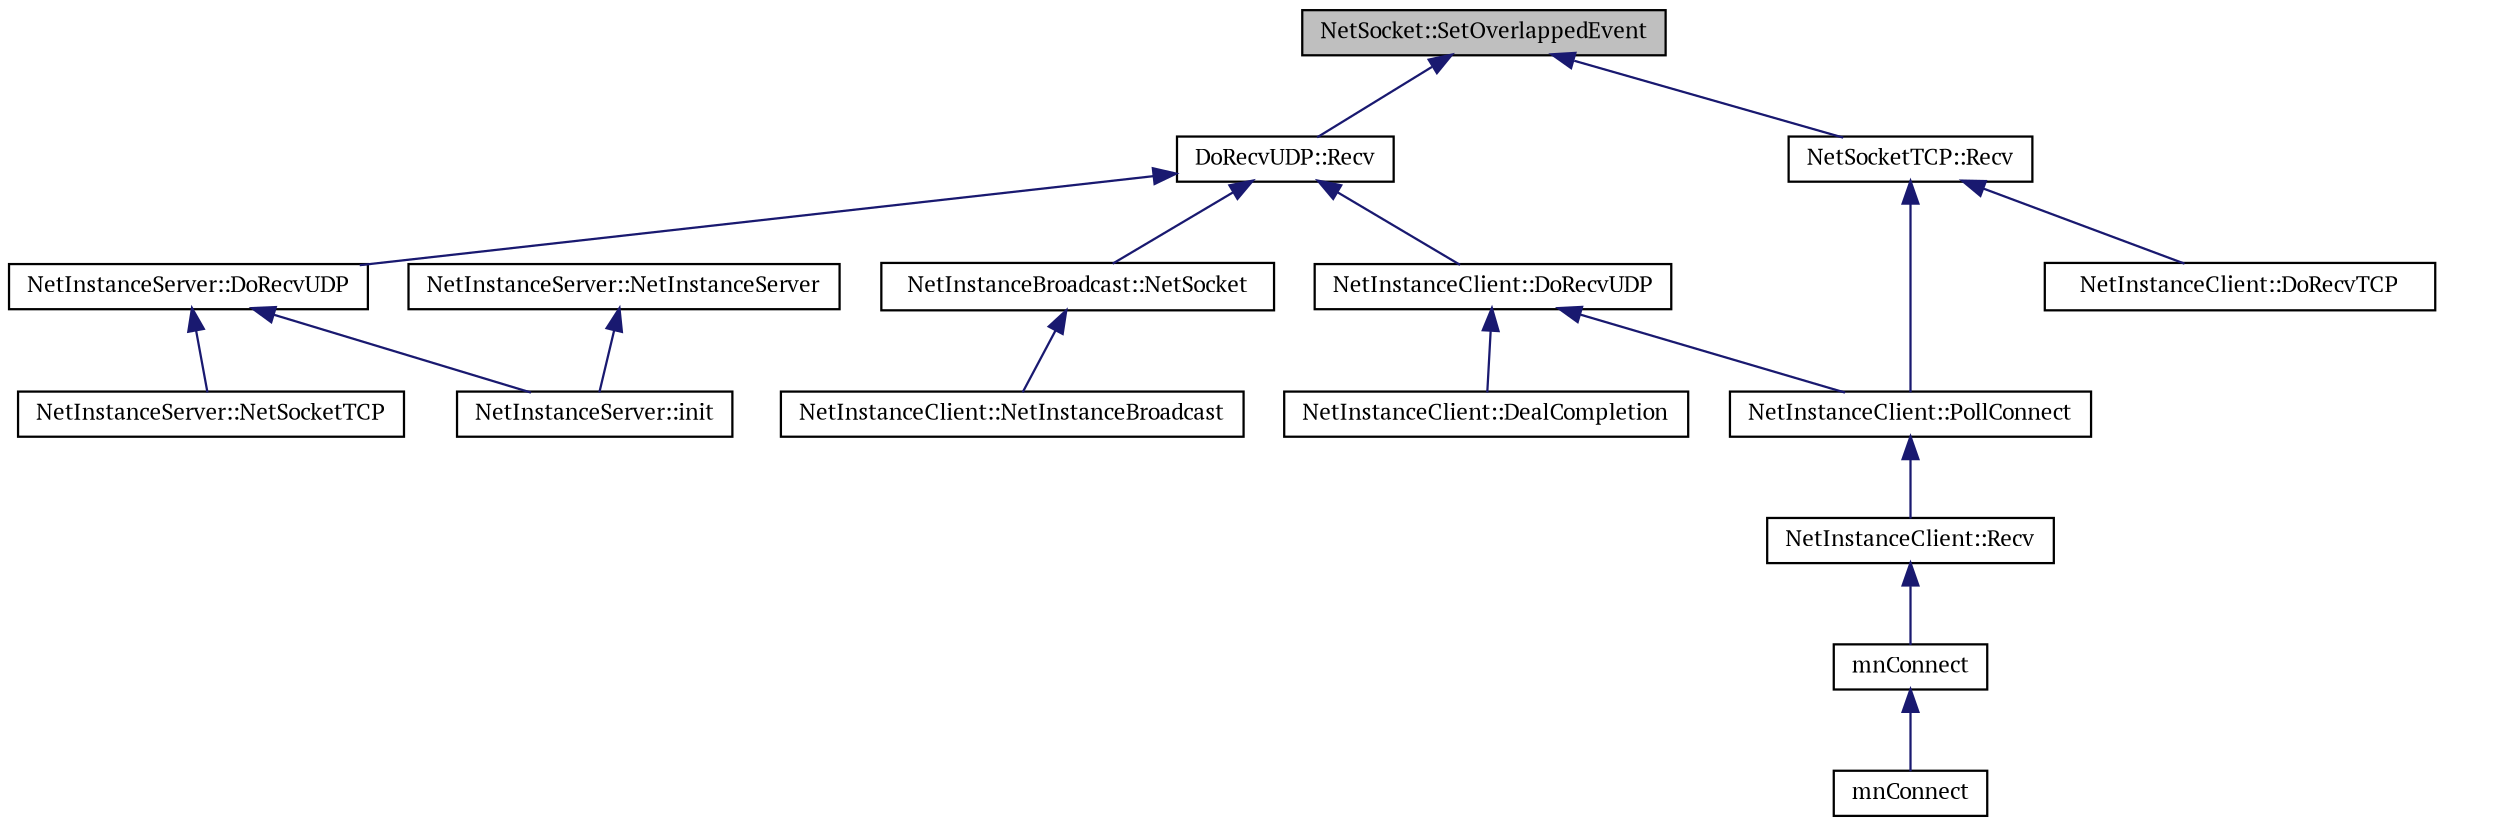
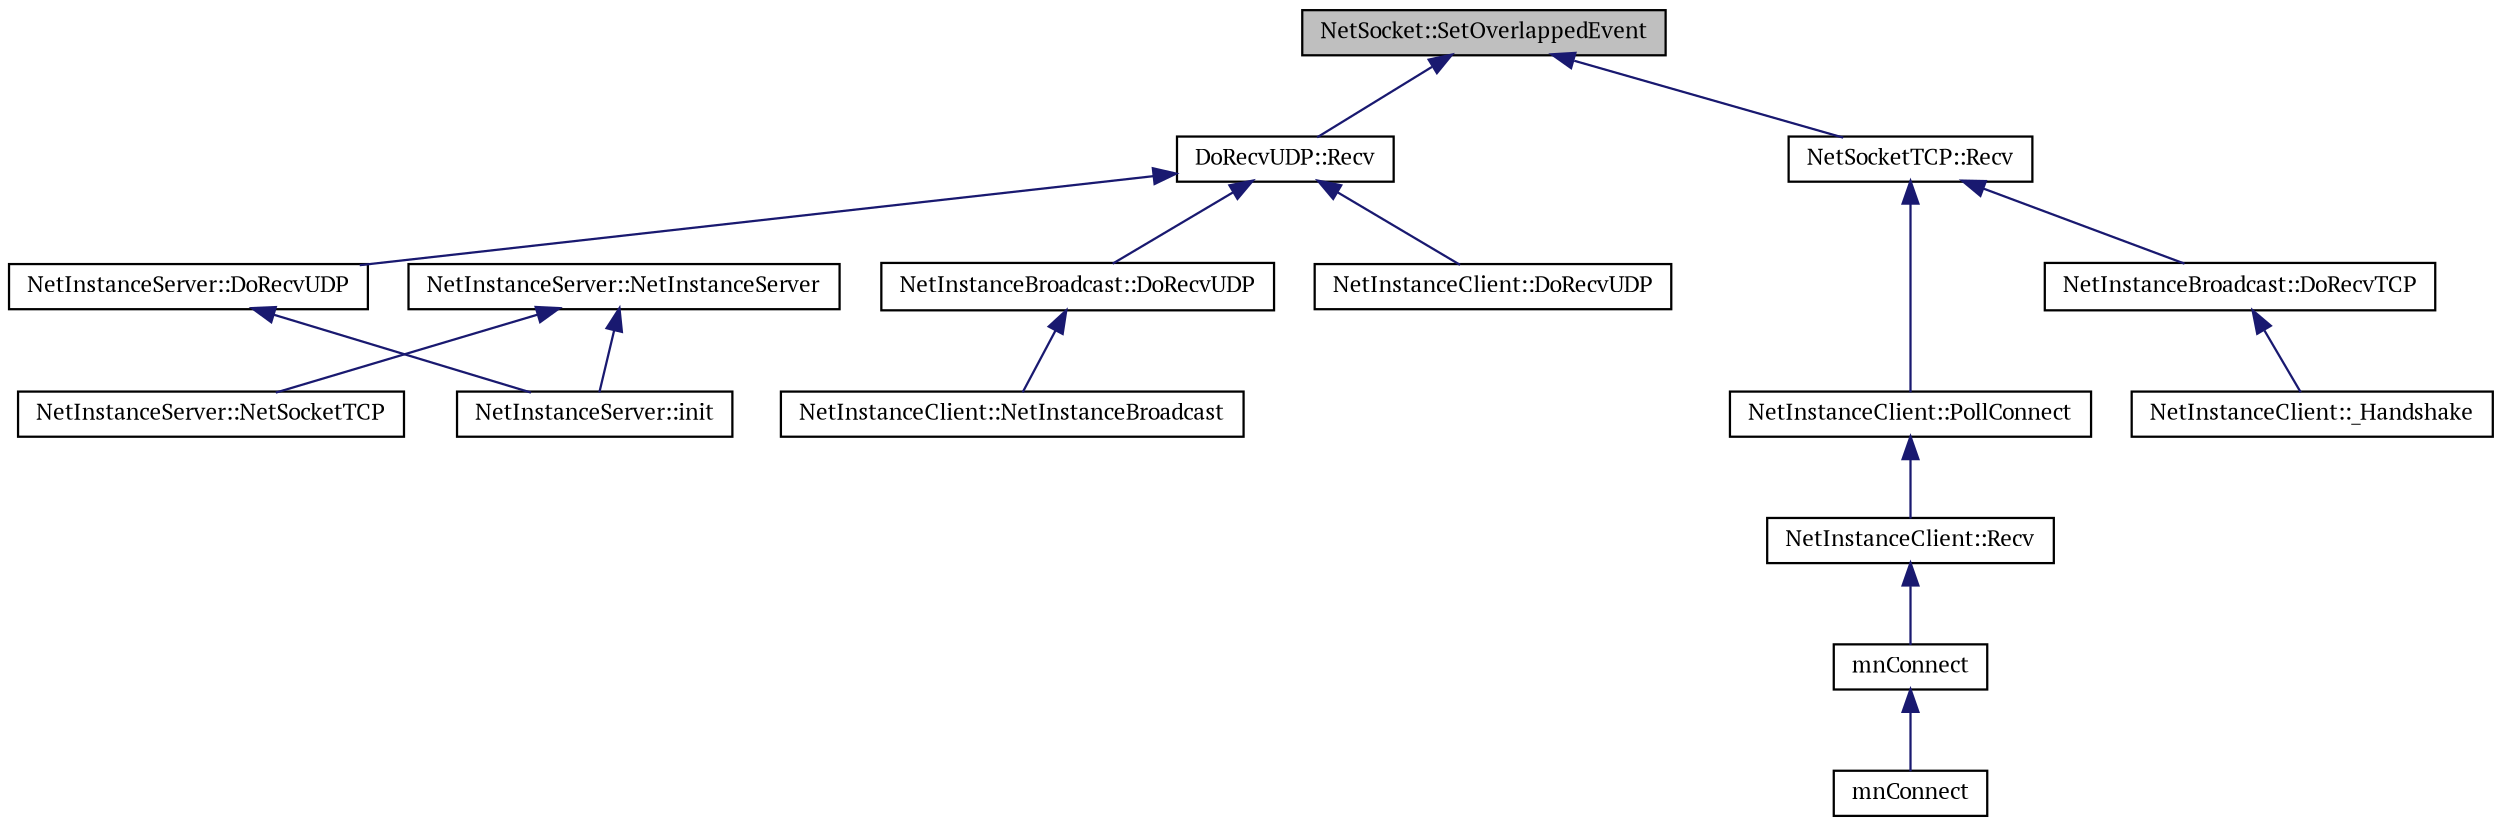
node "NetInstanceBroadcast::NetSocket": label "NetInstanceBroadcast::NetSocket" -> "NetInstanceBroadcast::DoRecvUDP"
node "NetInstanceClient::DoRecvTCP": label "NetInstanceClient::DoRecvTCP" -> "NetInstanceBroadcast::DoRecvTCP"
edge "NetInstanceClient::PollConnect" -> "NetInstanceClient::DoRecvUDP": removed
edge "NetInstanceServer::NetSocketTCP" -> "NetInstanceServer::DoRecvUDP": now "NetInstanceServer::NetSocketTCP" -> "NetInstanceServer::NetInstanceServer"
node "NetInstanceClient::DealCompletion": removed
node "NetInstanceClient::_Handshake": added
